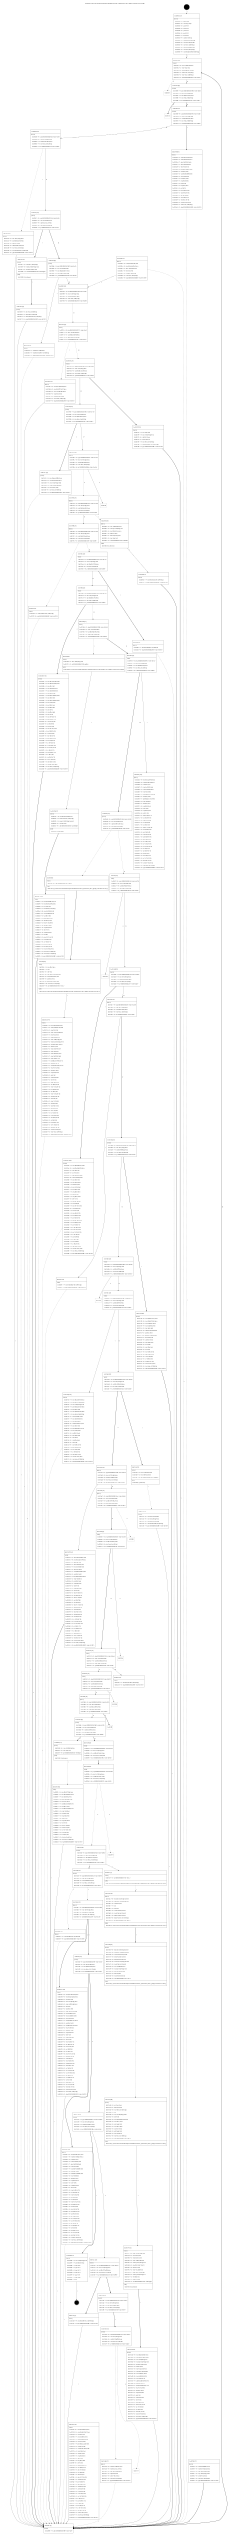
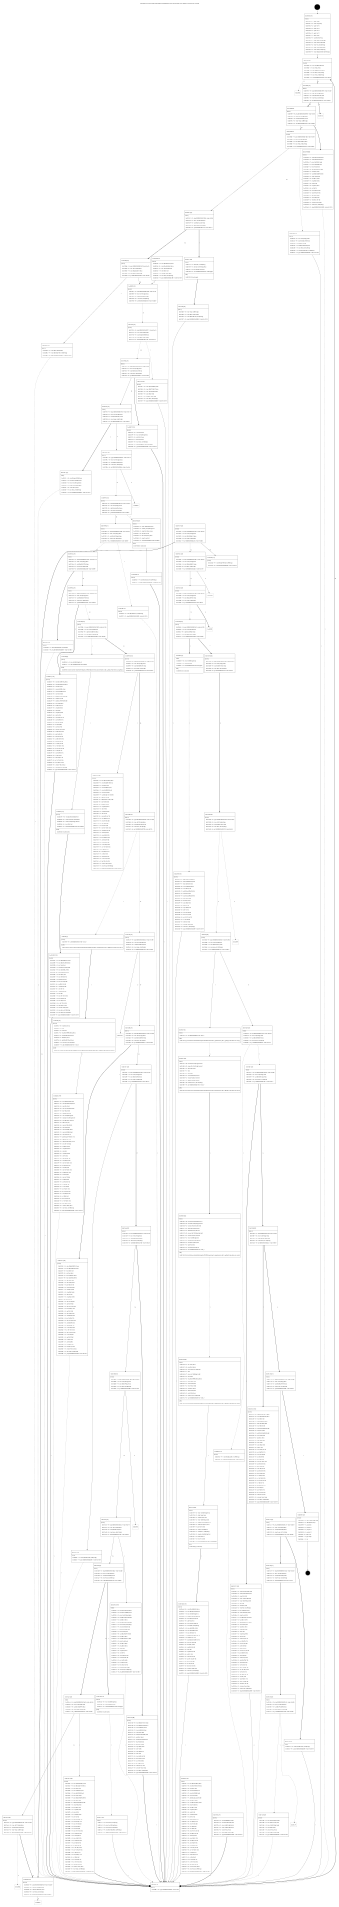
edge "0x401b00 [25]" -> "0x401b19 [25]": reversed
